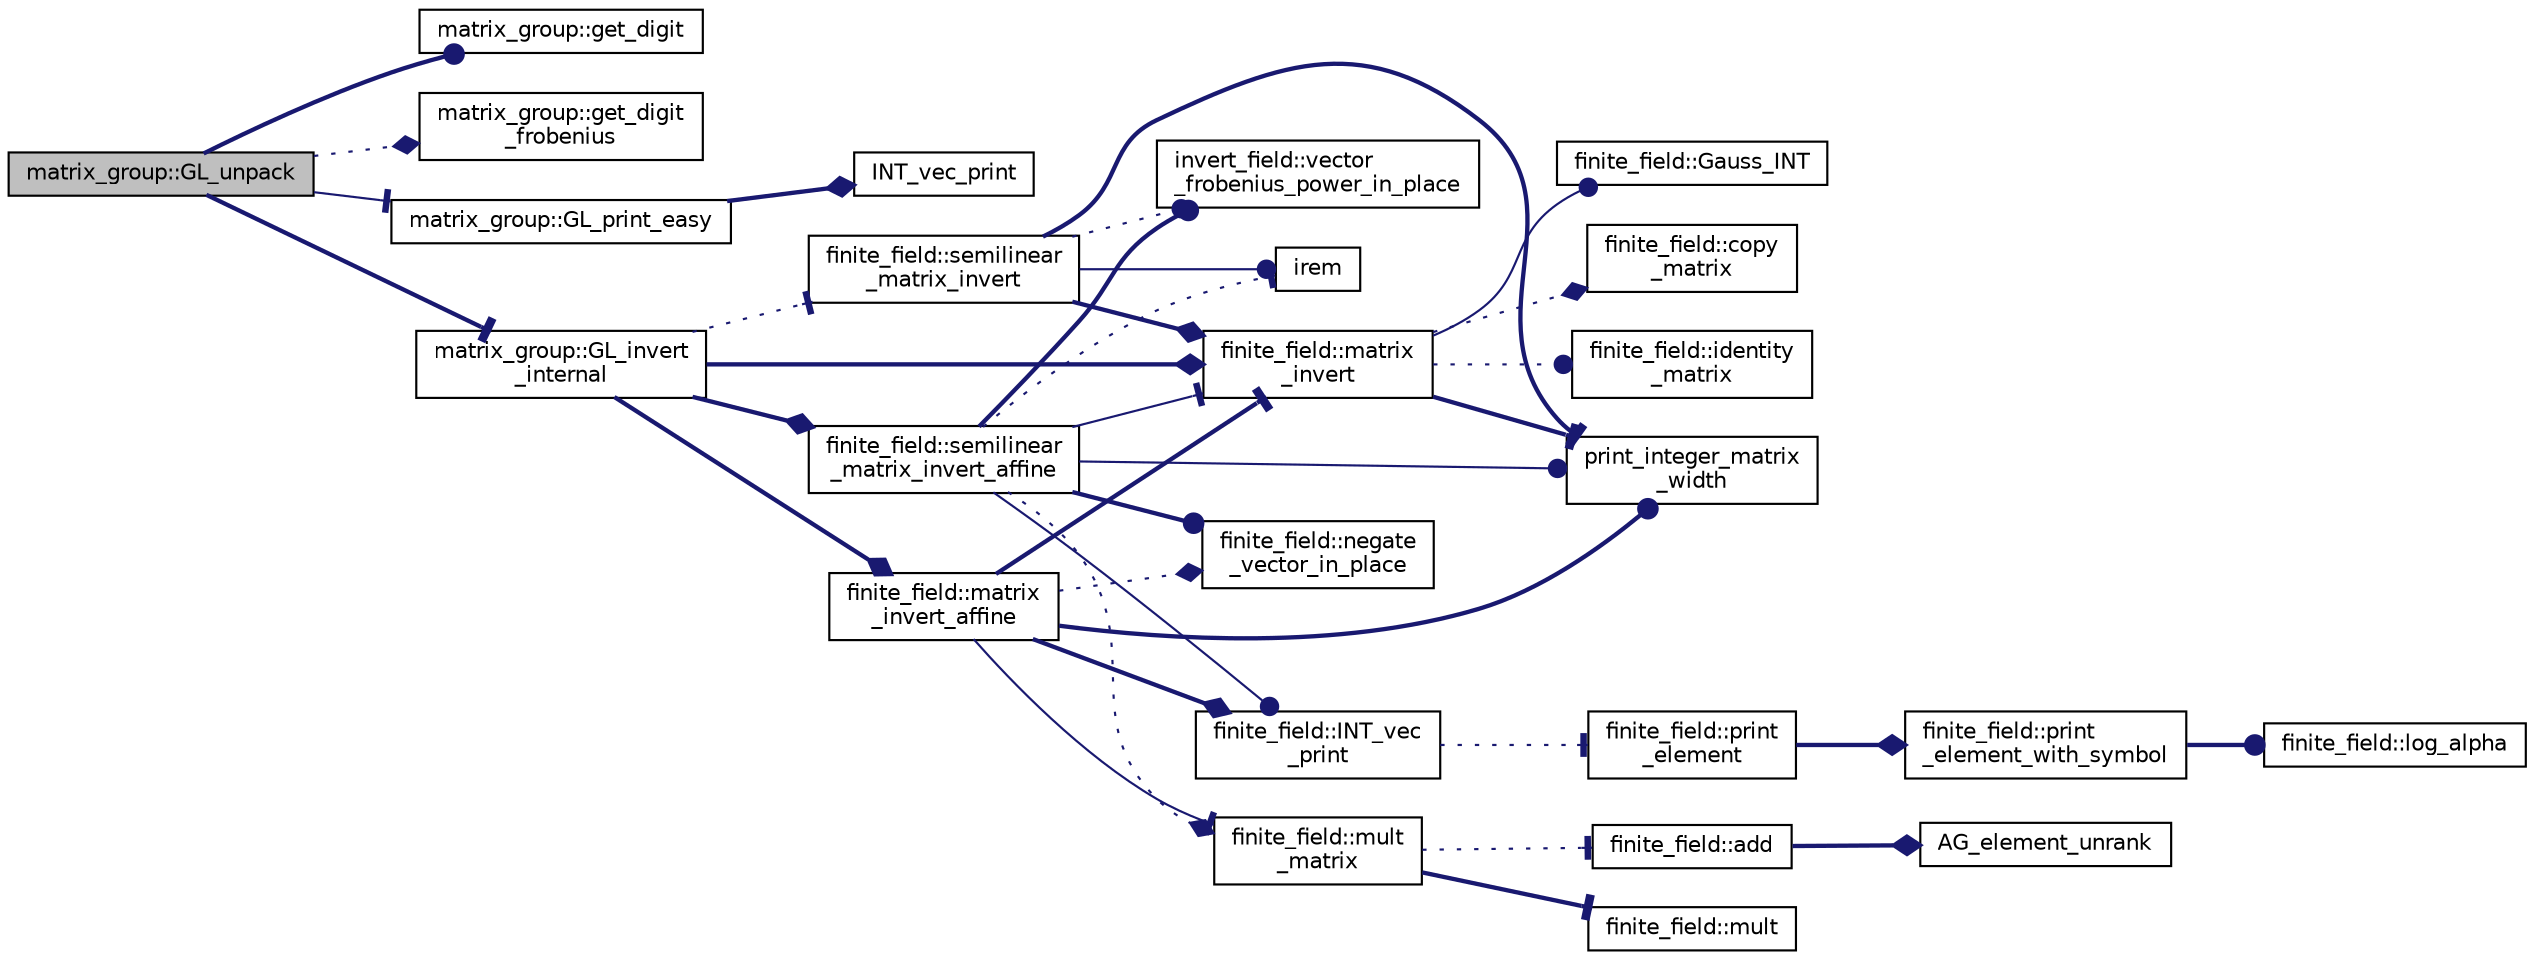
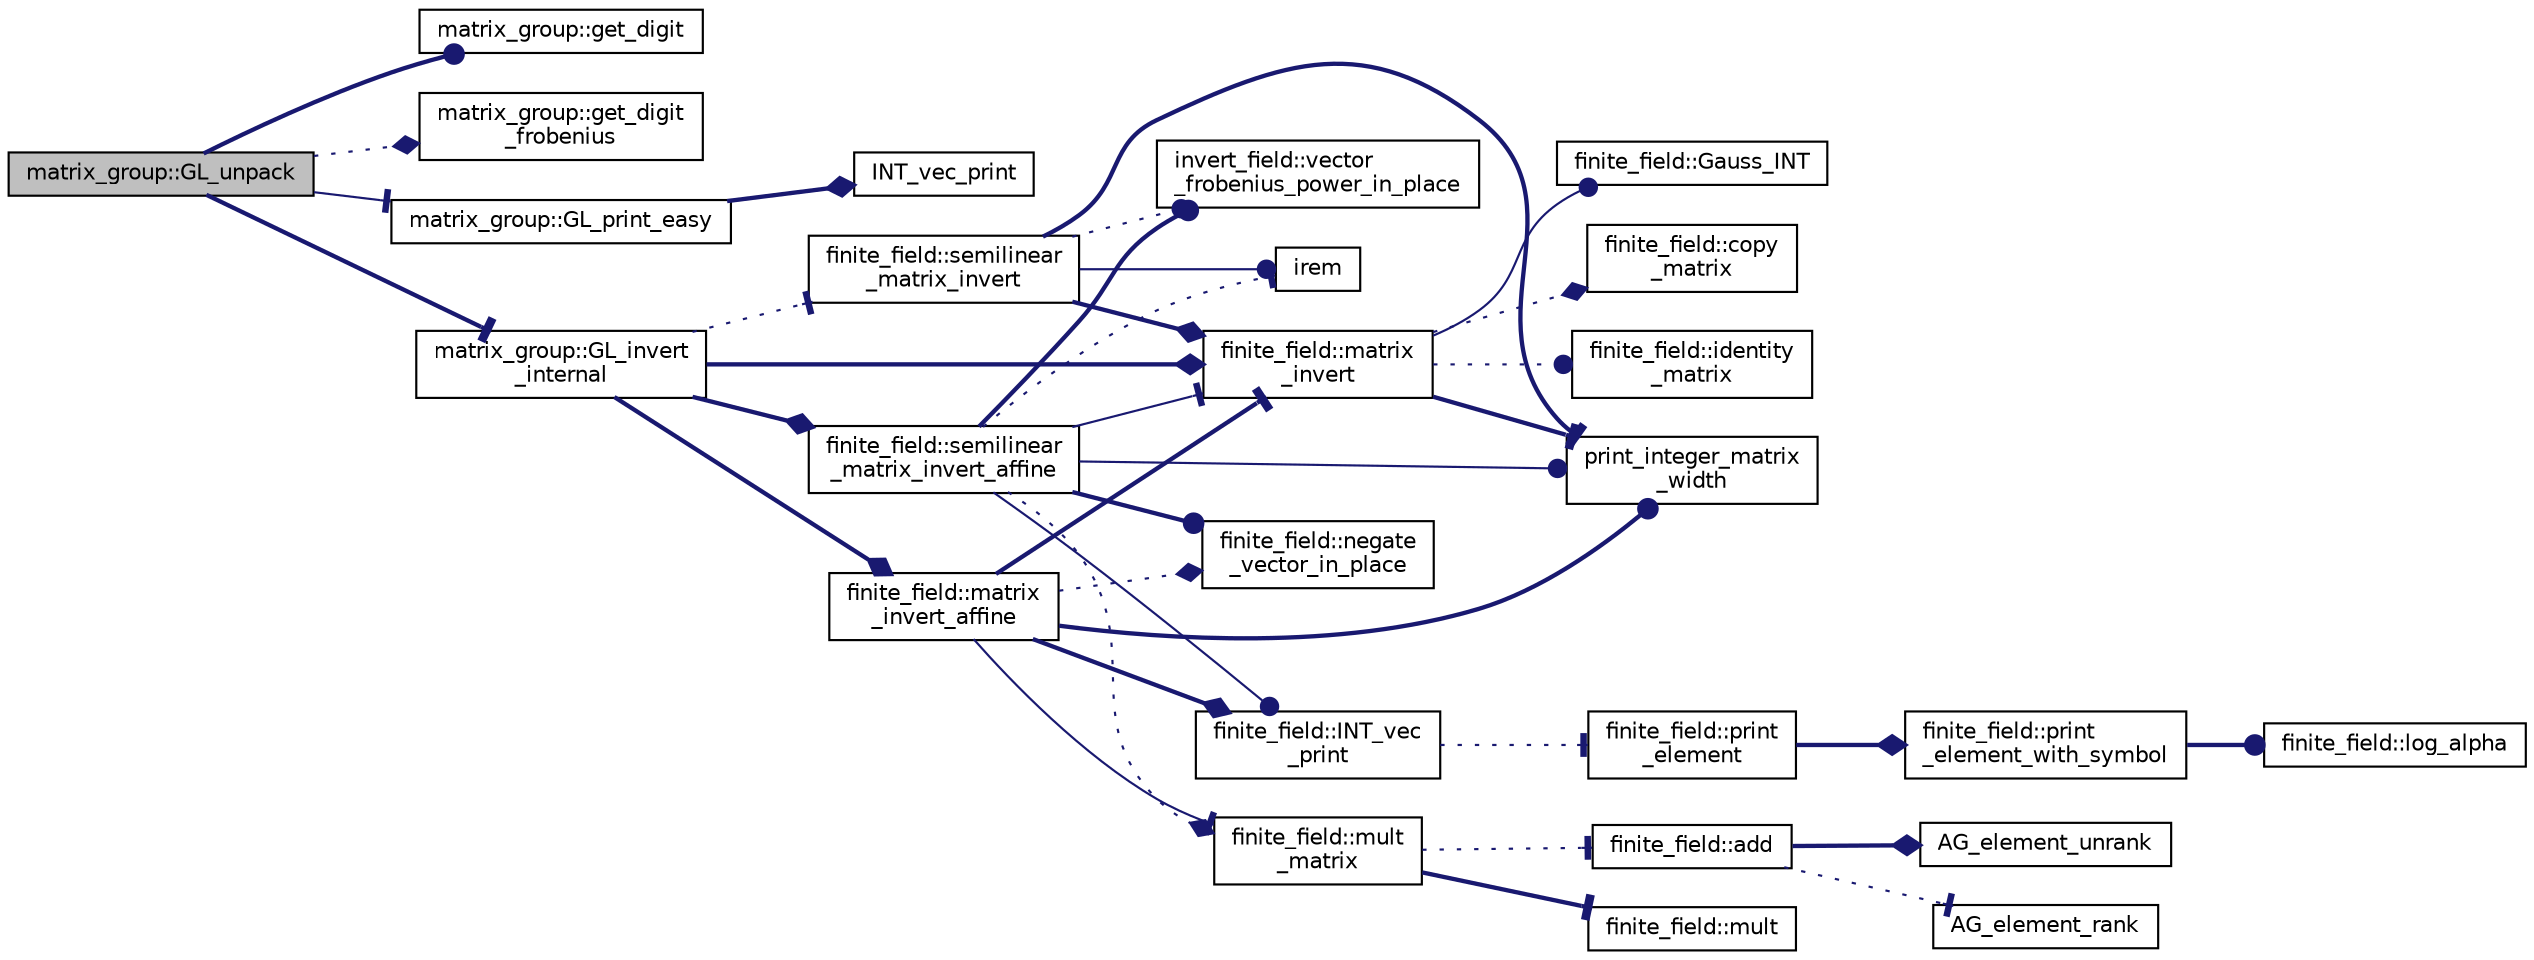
node "AG_element_rank": added
